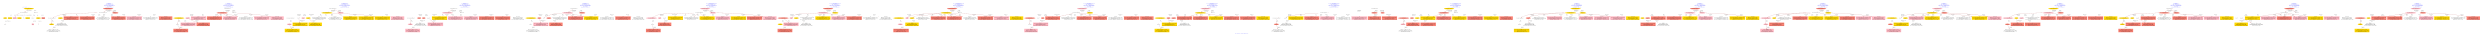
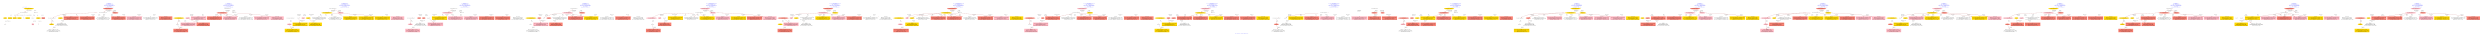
node "technique": fillcolor lightpink -> gold
